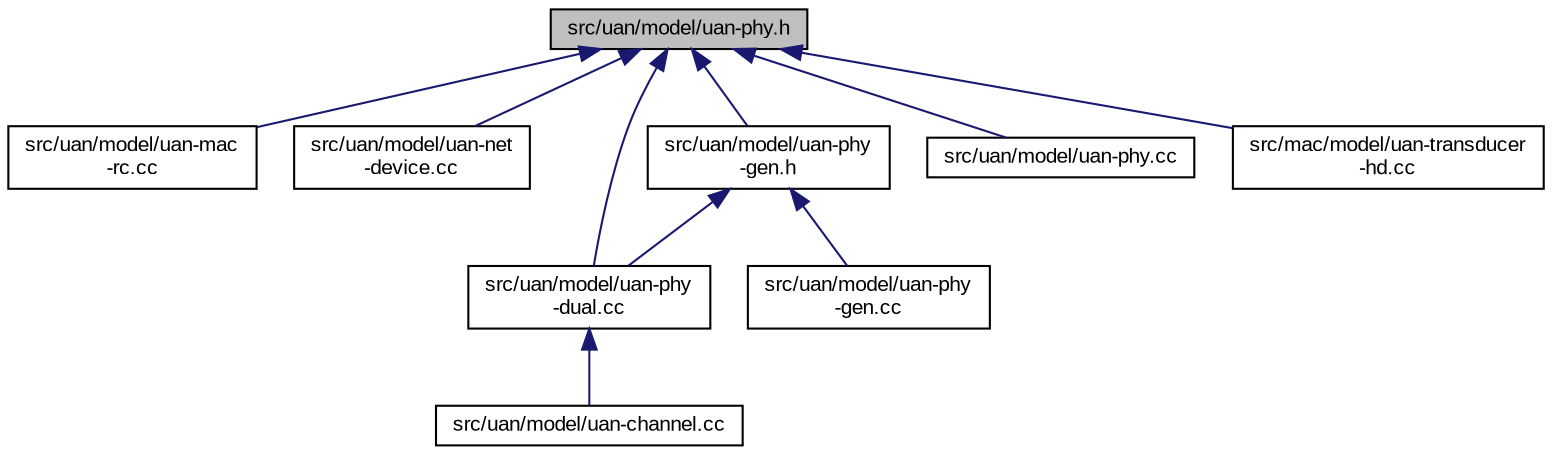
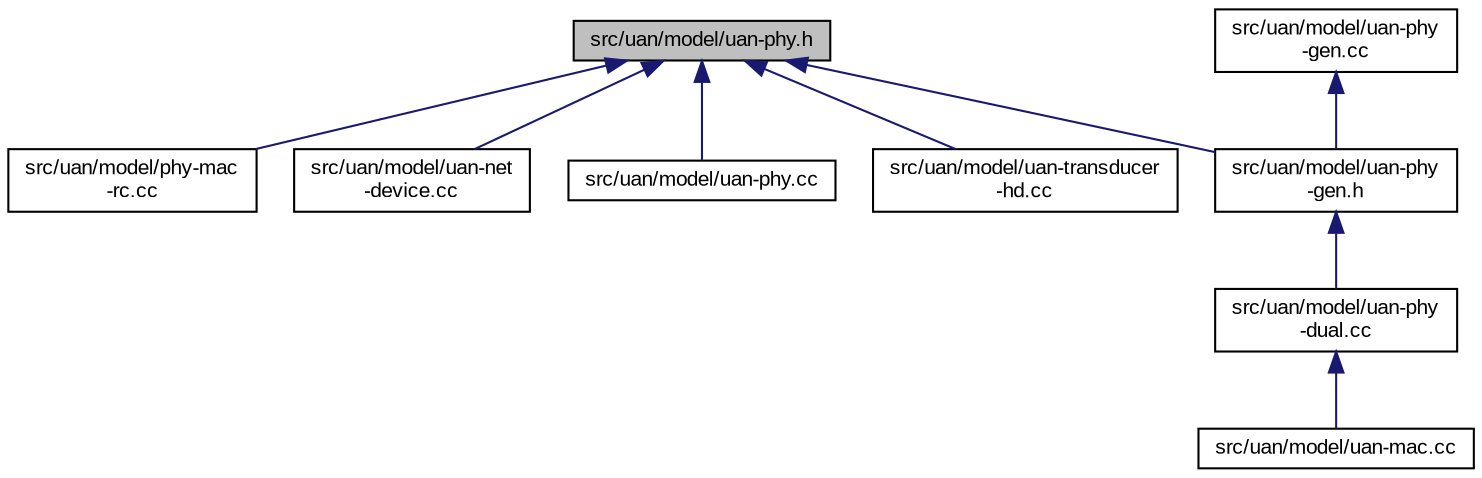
node "src/uan/model/uan-mac -rc.cc": label "src/uan/model/uan-mac -rc.cc" -> "src/uan/model/phy-mac -rc.cc"
node "src/mac/model/uan-transducer -hd.cc": label "src/mac/model/uan-transducer -hd.cc" -> "src/uan/model/uan-transducer -hd.cc"
edge "src/uan/model/uan-phy -dual.cc" -> "src/uan/model/uan-phy.h": removed
edge "src/uan/model/uan-phy -gen.cc" -> "src/uan/model/uan-phy -gen.h": reversed
node "src/uan/model/uan-channel.cc": label "src/uan/model/uan-channel.cc" -> "src/uan/model/uan-mac.cc"
